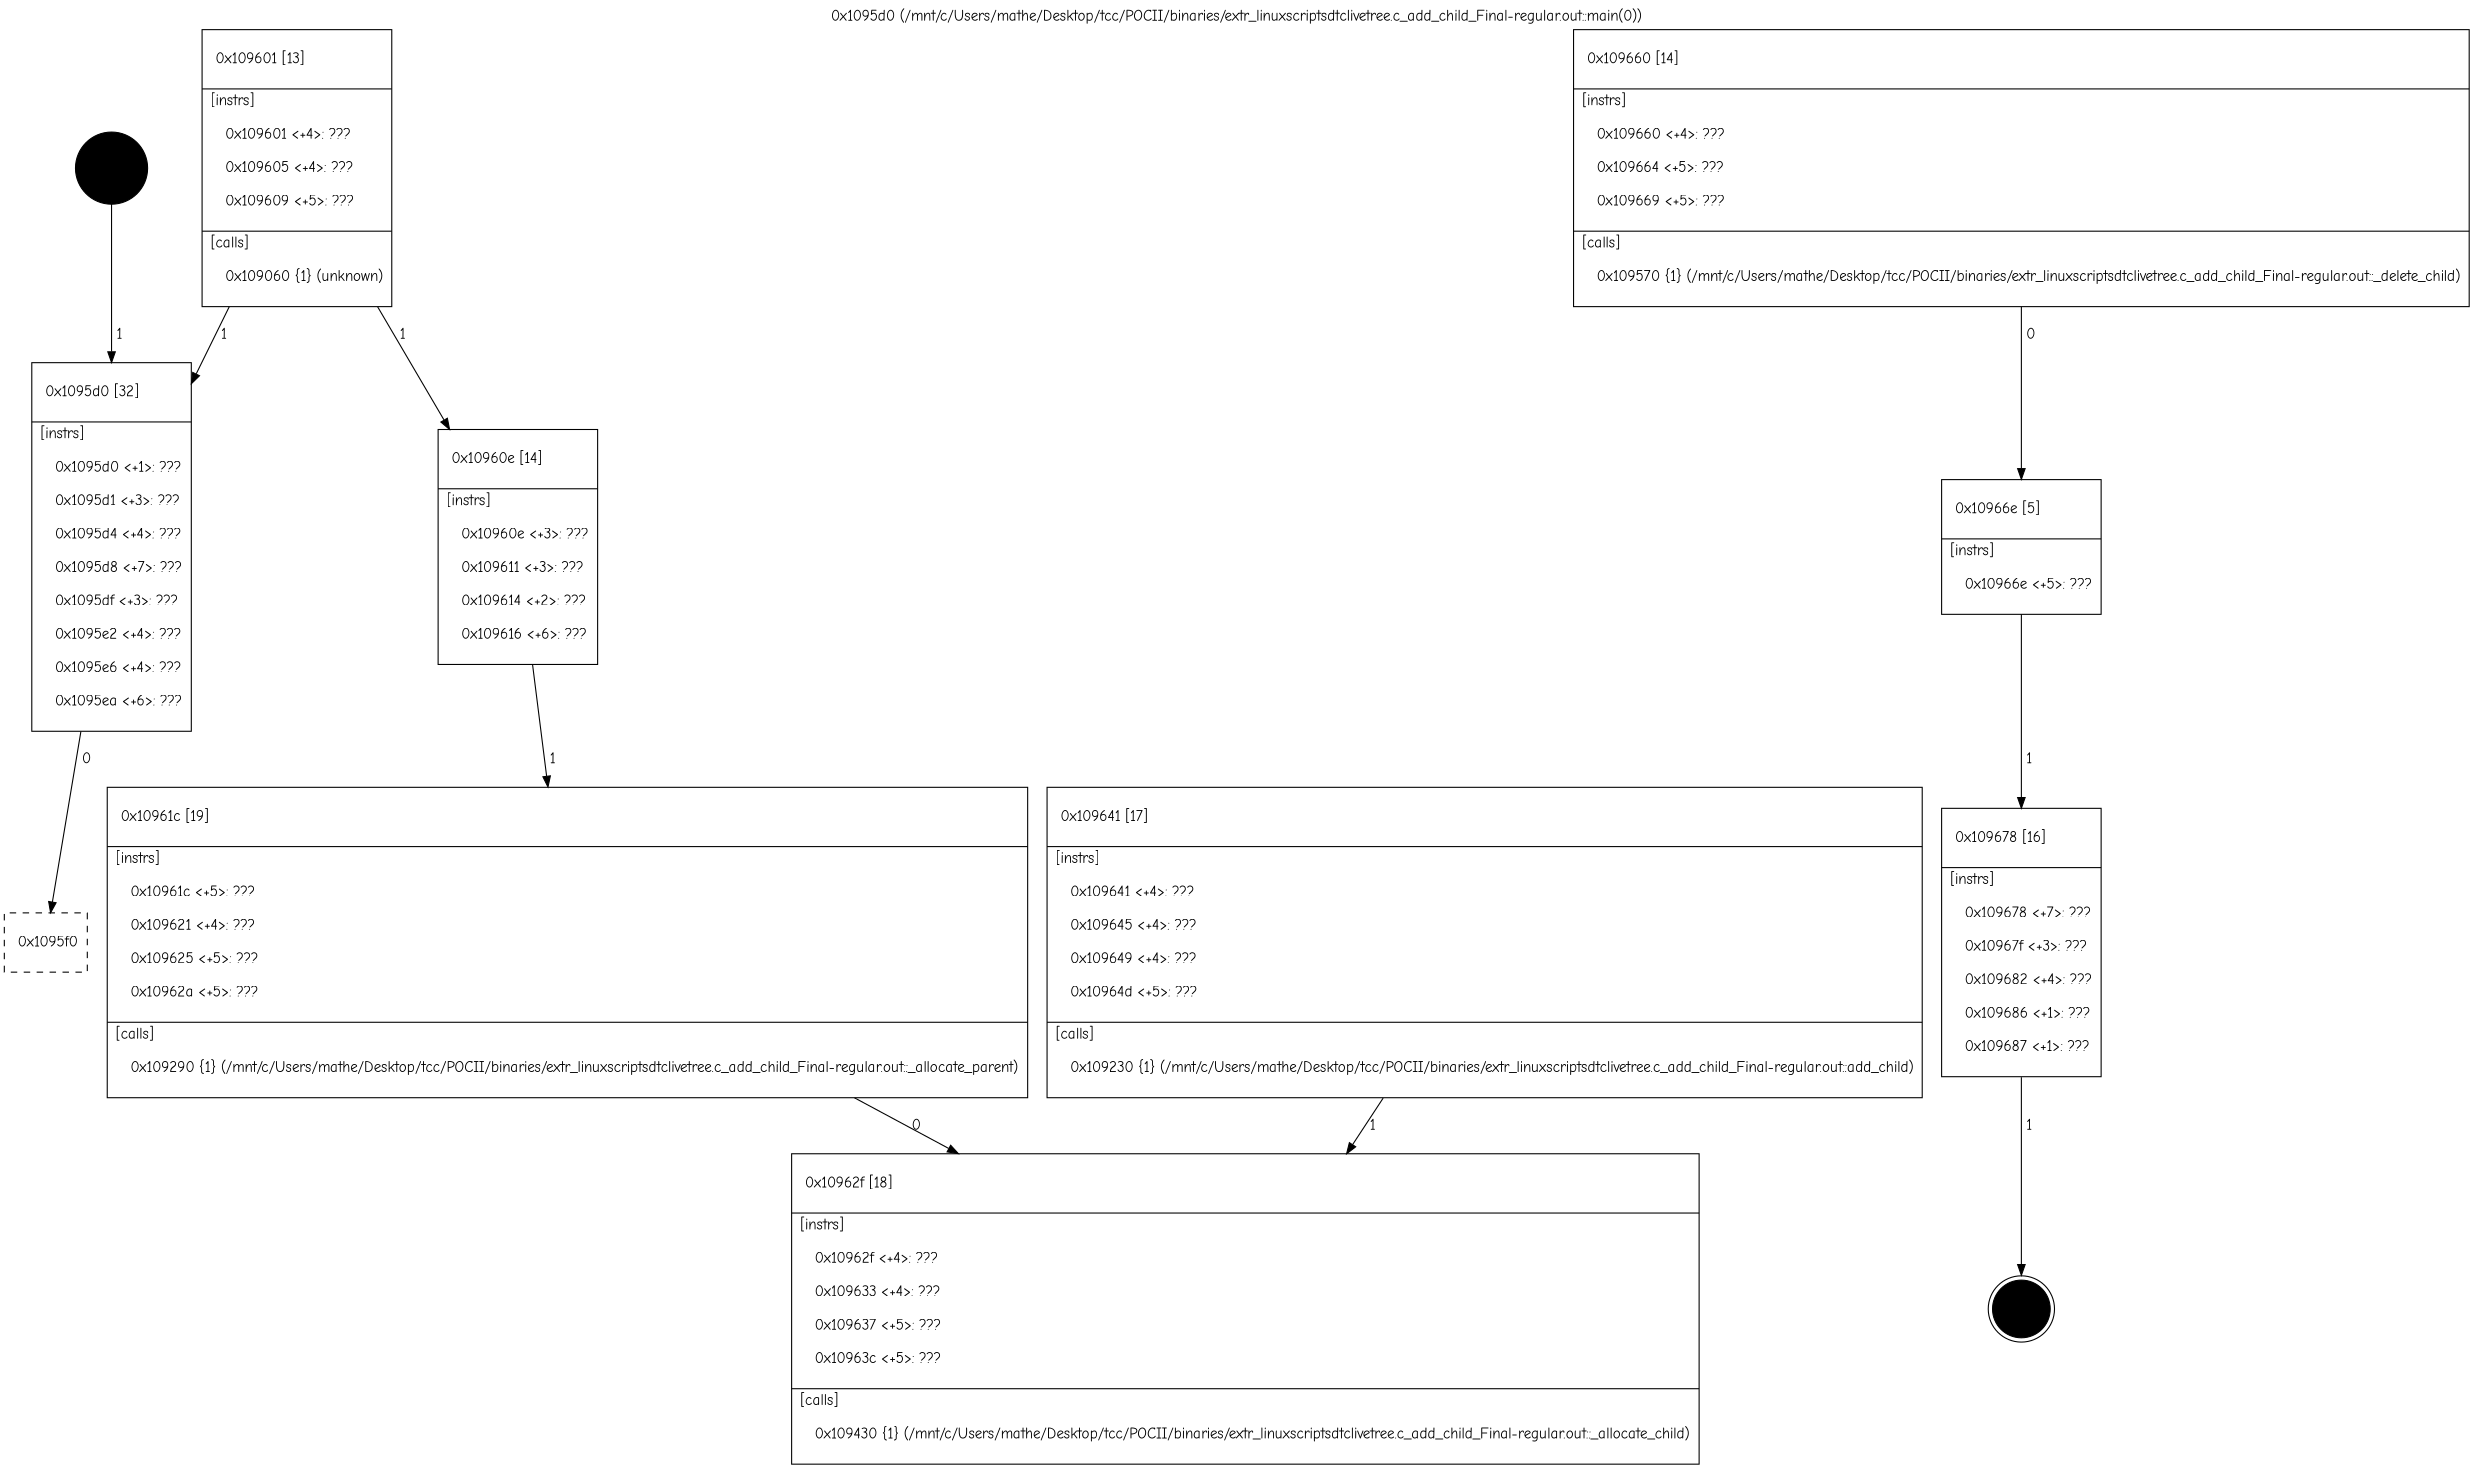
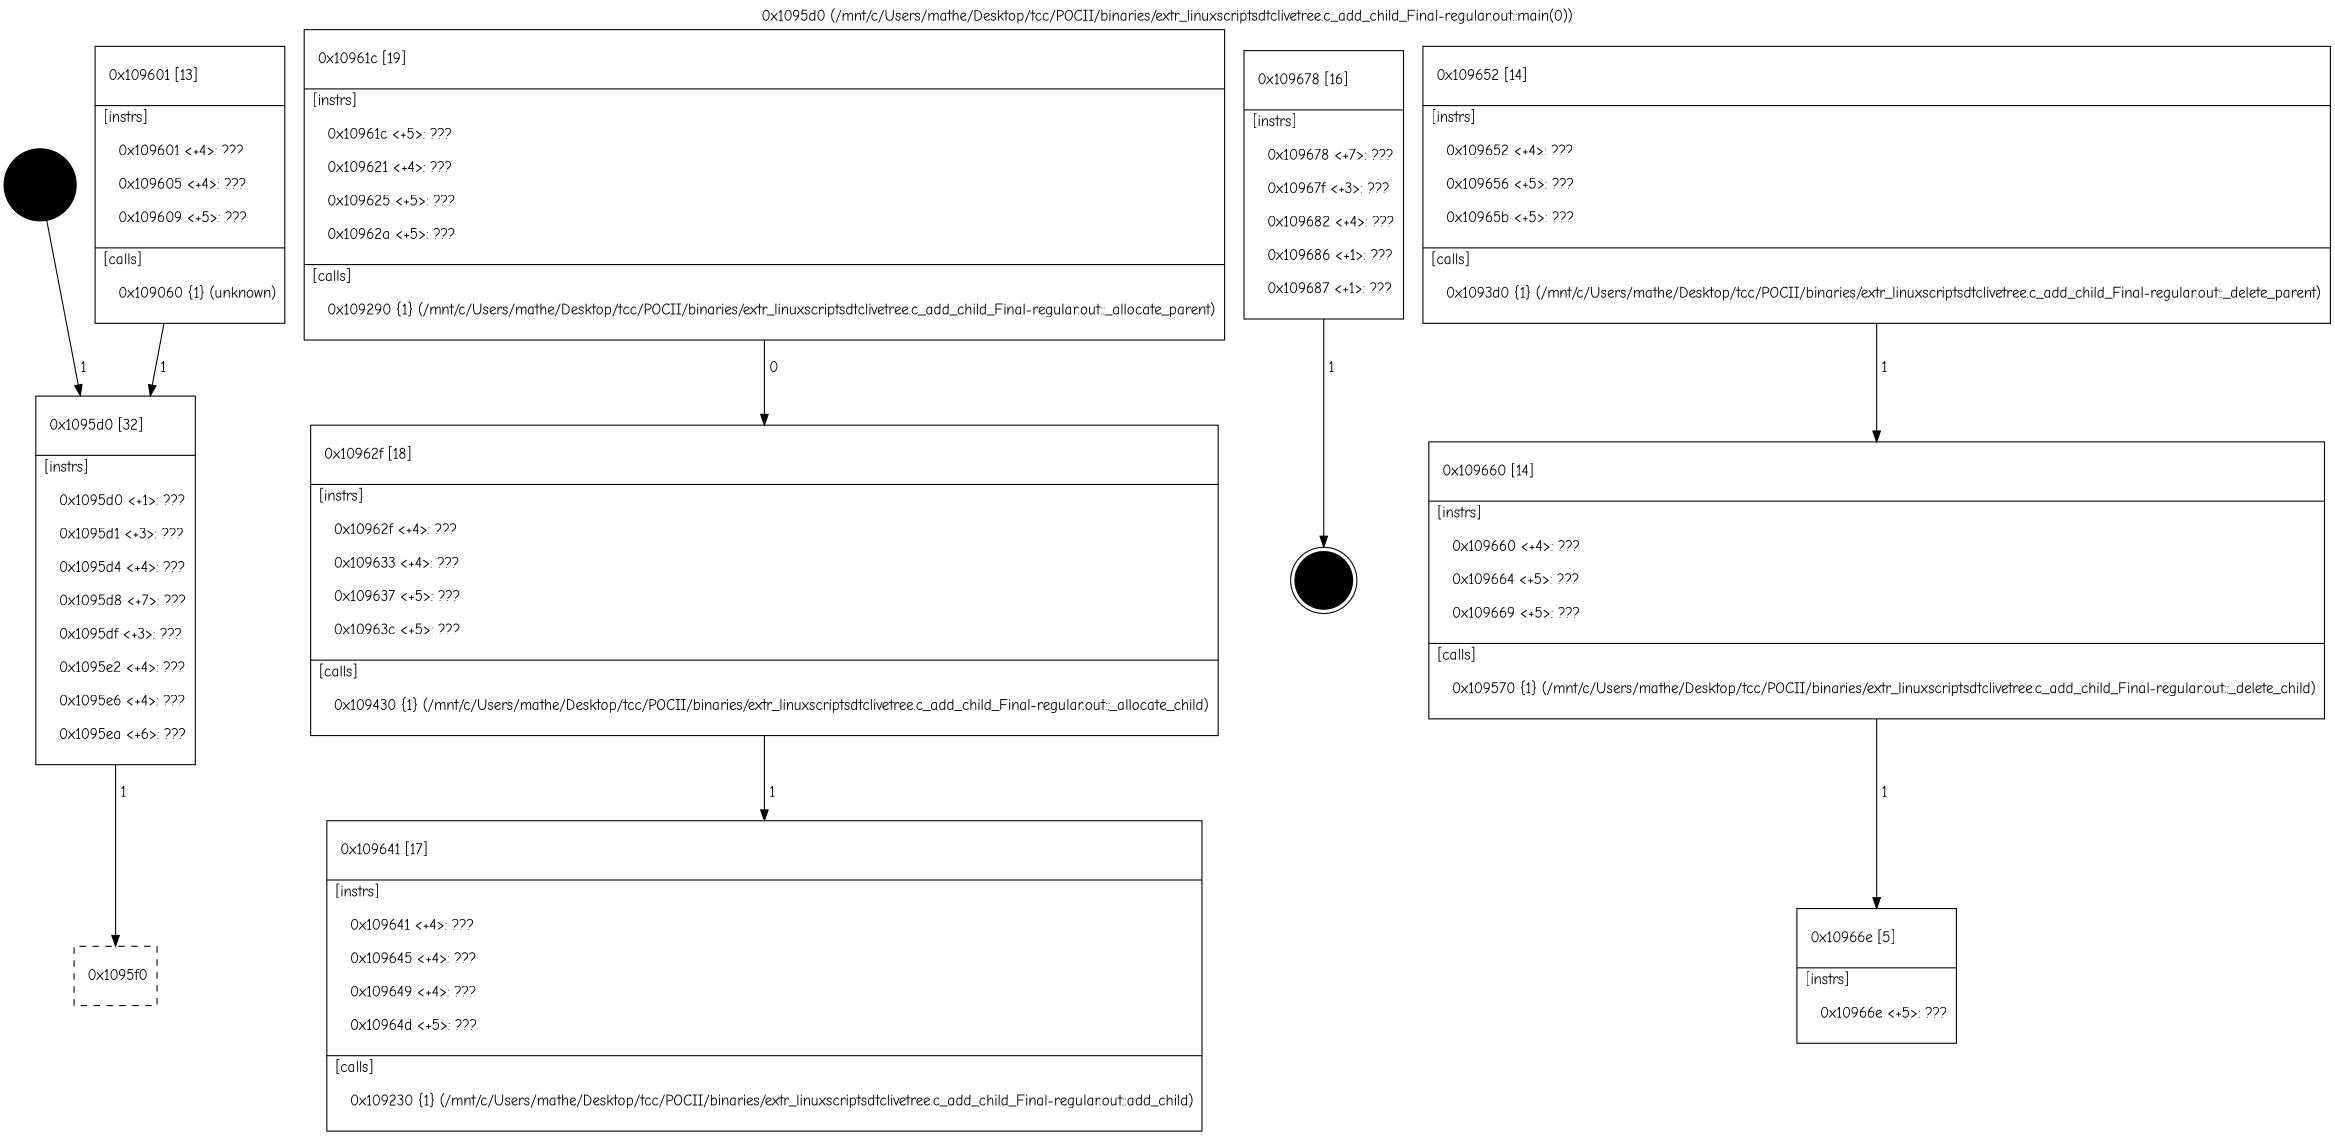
node "0x109652 [14]": added
edge "0x109660 [14]" -> "0x10966e [5]": label " 0" -> " 1"
node "0x10960e [14]": removed
edge "0x10966e [5]" -> "0x109678 [16]": removed, label "1"
edge "0x1095d0 [32]" -> "0x1095f0": label " 0" -> " 1"
edge "0x109641 [17]" -> "0x10962f [18]": reversed
